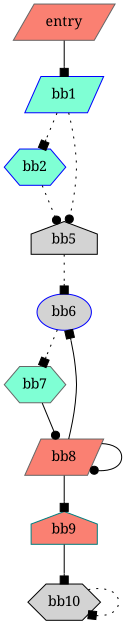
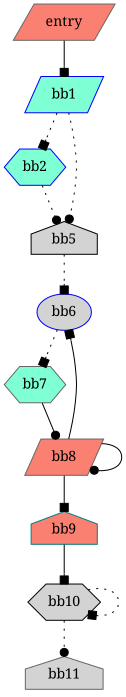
node "bb11": added
